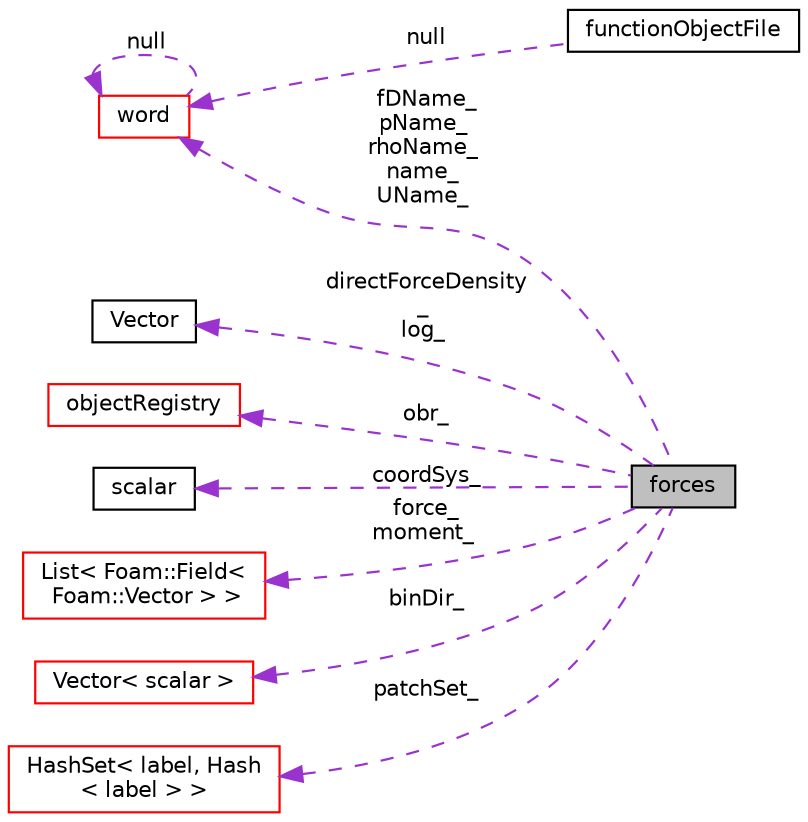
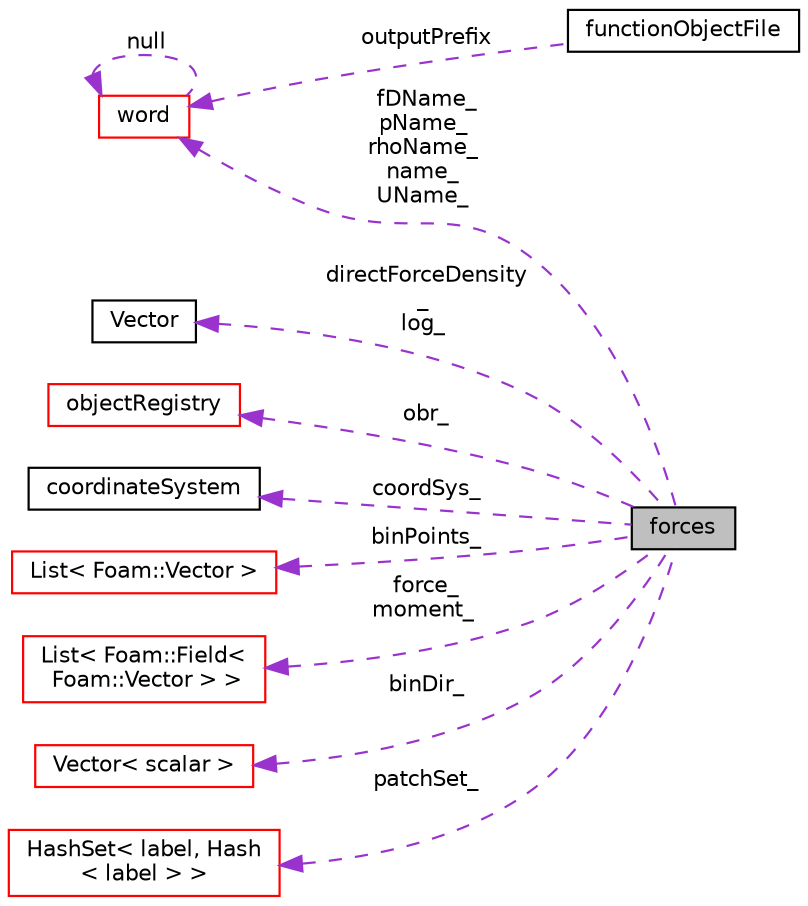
edge "functionObjectFile" -> "word": label " null" -> " outputPrefix"
node "scalar": label "scalar" -> "coordinateSystem"
node "List< Foam::Vector >": added
